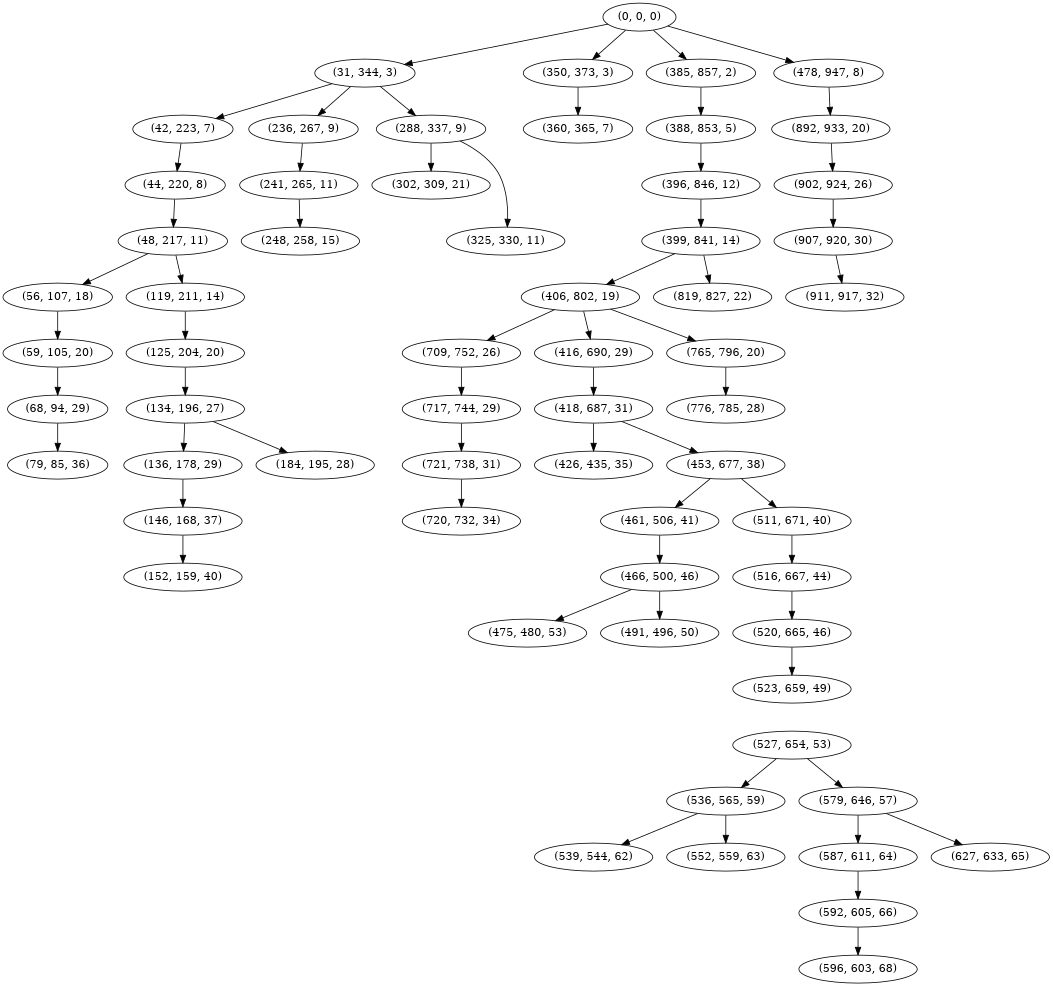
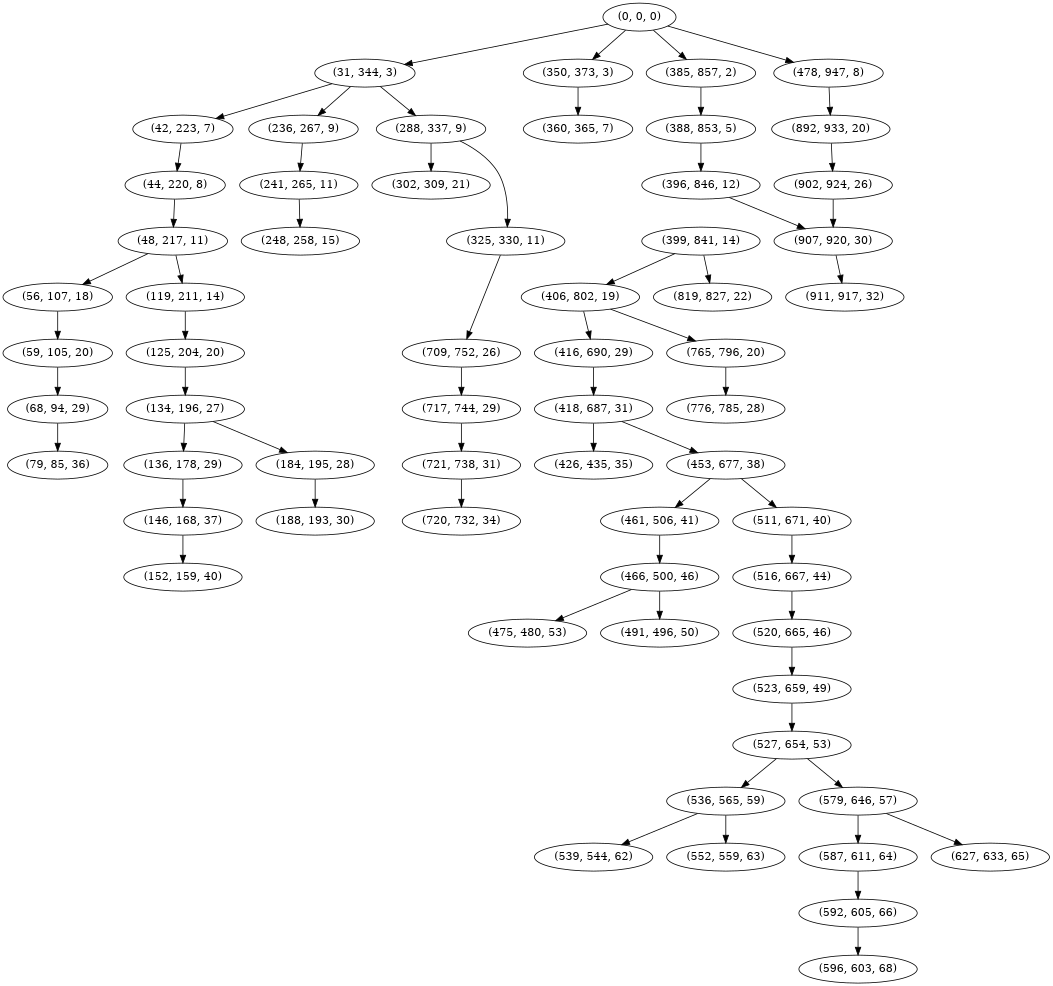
edge "(396, 846, 12)" -> "(399, 841, 14)": now "(396, 846, 12)" -> "(907, 920, 30)"
edge "(406, 802, 19)" -> "(709, 752, 26)": now "(325, 330, 11)" -> "(709, 752, 26)"
node "(188, 193, 30)": added
edge "(523, 659, 49)" -> "(527, 654, 53)": added
